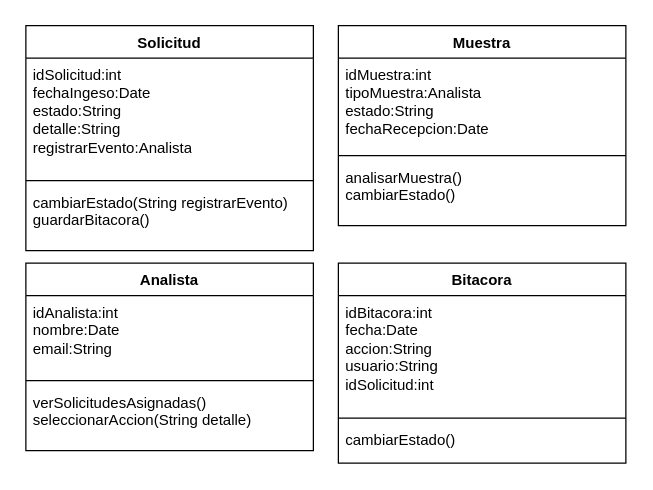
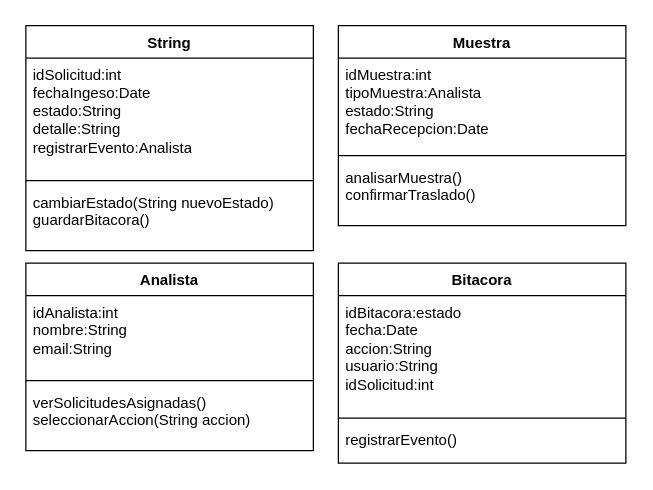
node "Solicitud": label "Solicitud" -> "String"
node "analisarMuestra() cambiarEstado()": label "analisarMuestra() cambiarEstado()" -> "analisarMuestra() confirmarTraslado()"
node "cambiarEstado(String registrarEvento) guardarBitacora()": label "cambiarEstado(String registrarEvento) guardarBitacora()" -> "cambiarEstado(String nuevoEstado) guardarBitacora()"
node "idAnalista:int nombre:Date email:String": label "idAnalista:int nombre:Date email:String" -> "idAnalista:int nombre:String email:String"
node "idBitacora:int fecha:Date accion:String usuario:String idSolicitud:int": label "idBitacora:int fecha:Date accion:String usuario:String idSolicitud:int" -> "idBitacora:estado fecha:Date accion:String usuario:String idSolicitud:int"
node "verSolicitudesAsignadas() seleccionarAccion(String detalle)": label "verSolicitudesAsignadas() seleccionarAccion(String detalle)" -> "verSolicitudesAsignadas() seleccionarAccion(String accion)"
node "cambiarEstado()": label "cambiarEstado()" -> "registrarEvento()"
